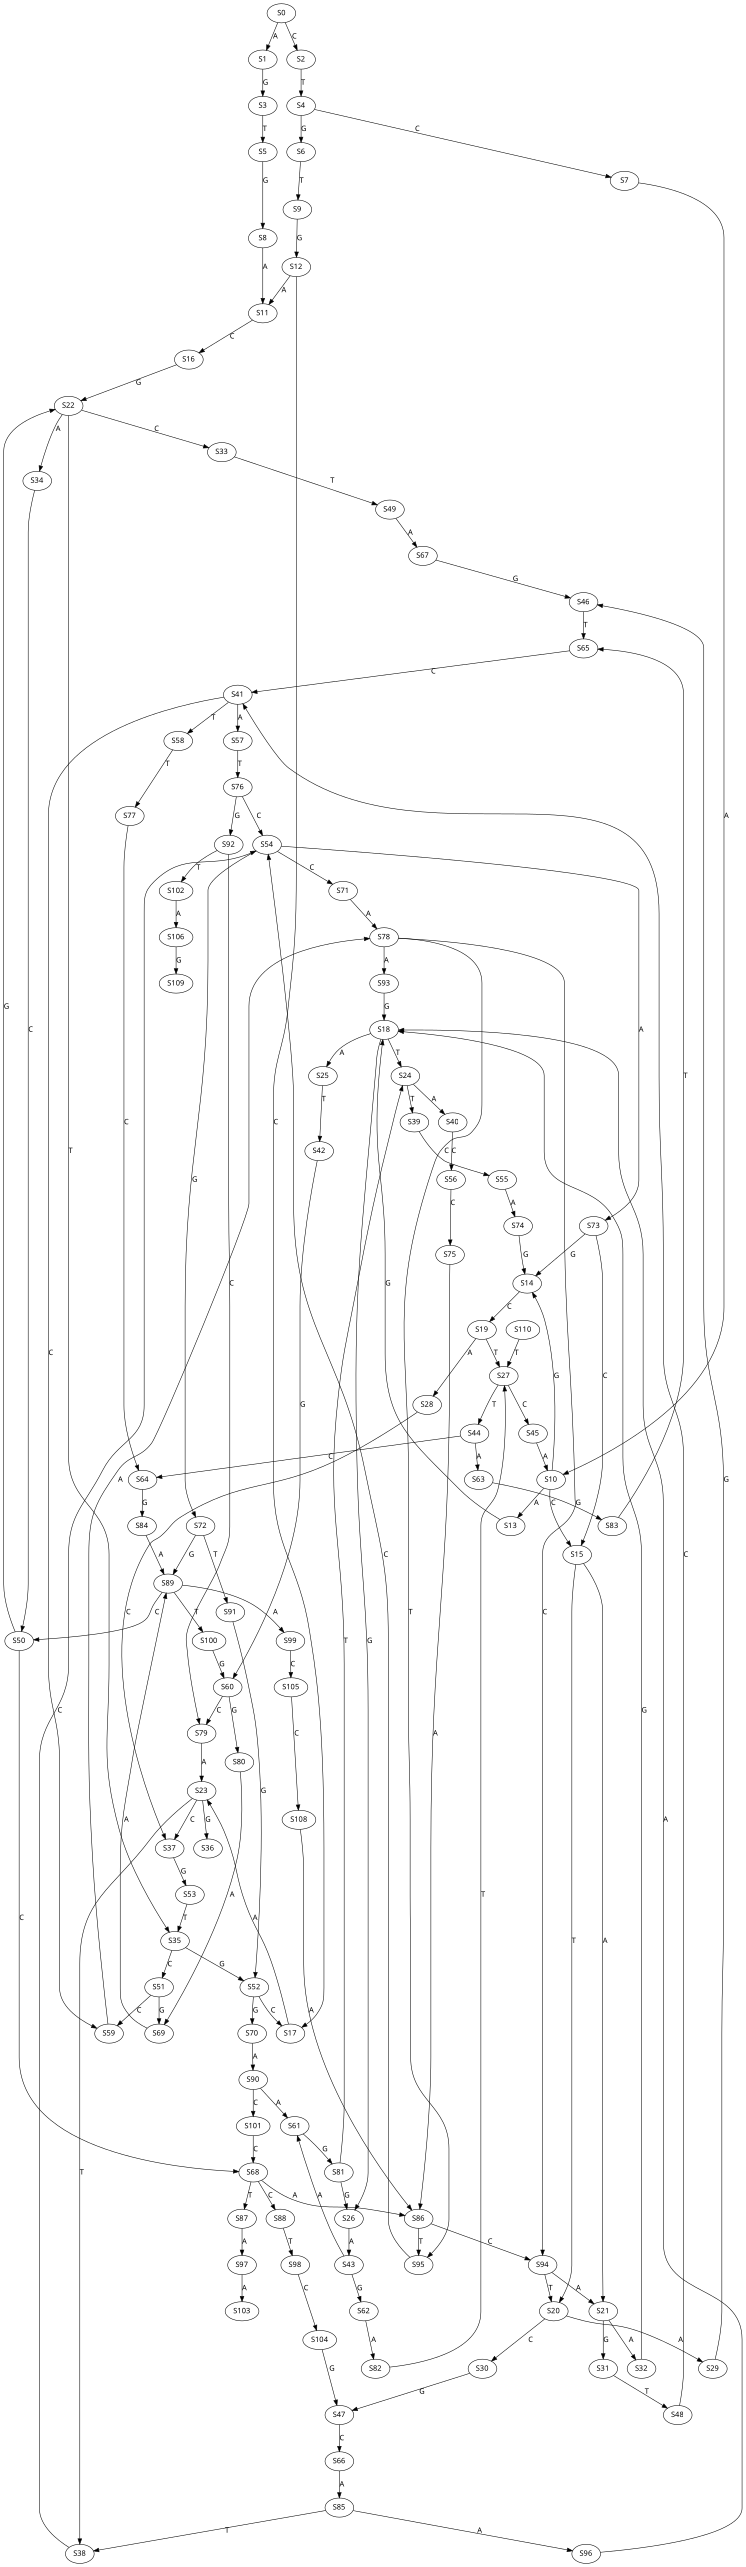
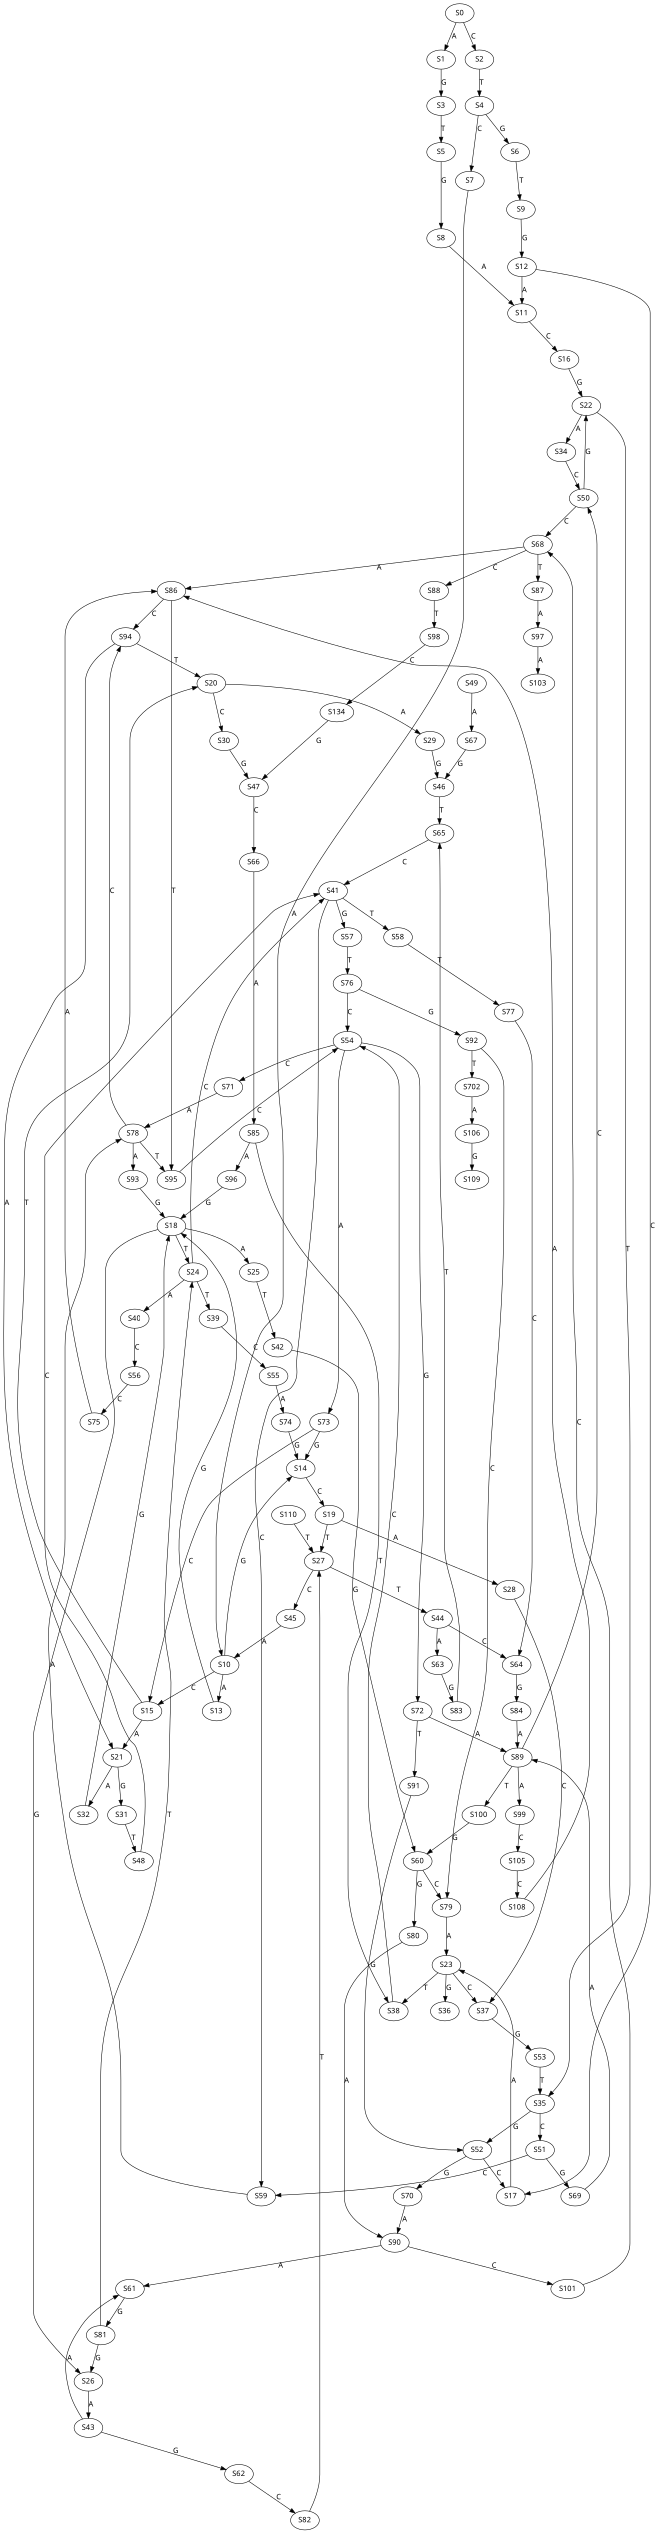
node "S33": removed
edge "S41" -> "S57": label "A" -> "G"
node "S102": label "S102" -> "S702"
edge "S24" -> "S41": added, label "C"
edge "S72" -> "S89": label "G" -> "A"
edge "S96" -> "S18": label "A" -> "G"
edge "S80" -> "S69": now "S80" -> "S90"
node "S104": label "S104" -> "S134"
edge "S62" -> "S82": label "A" -> "C"
